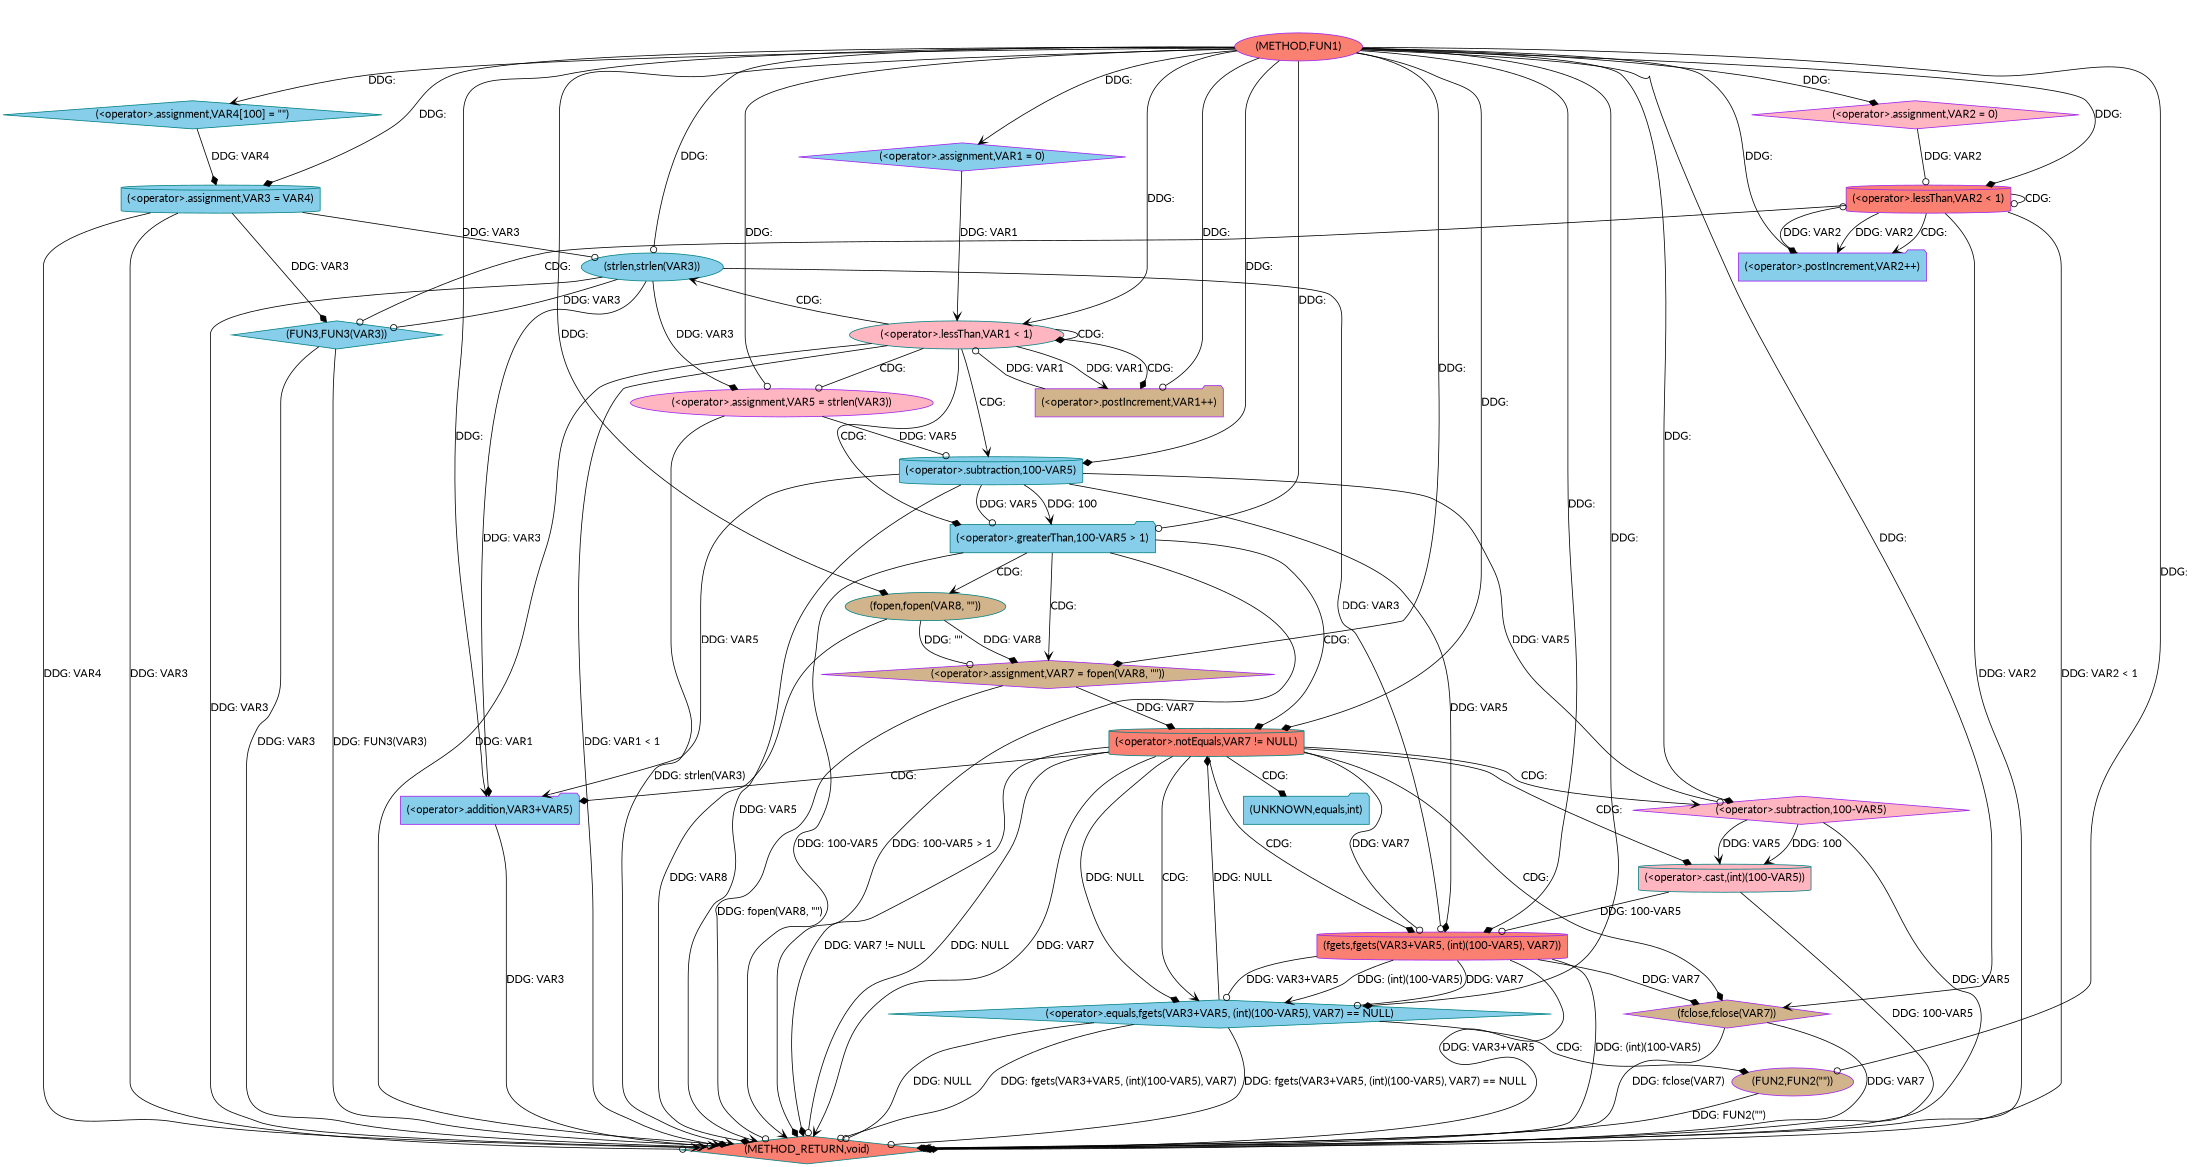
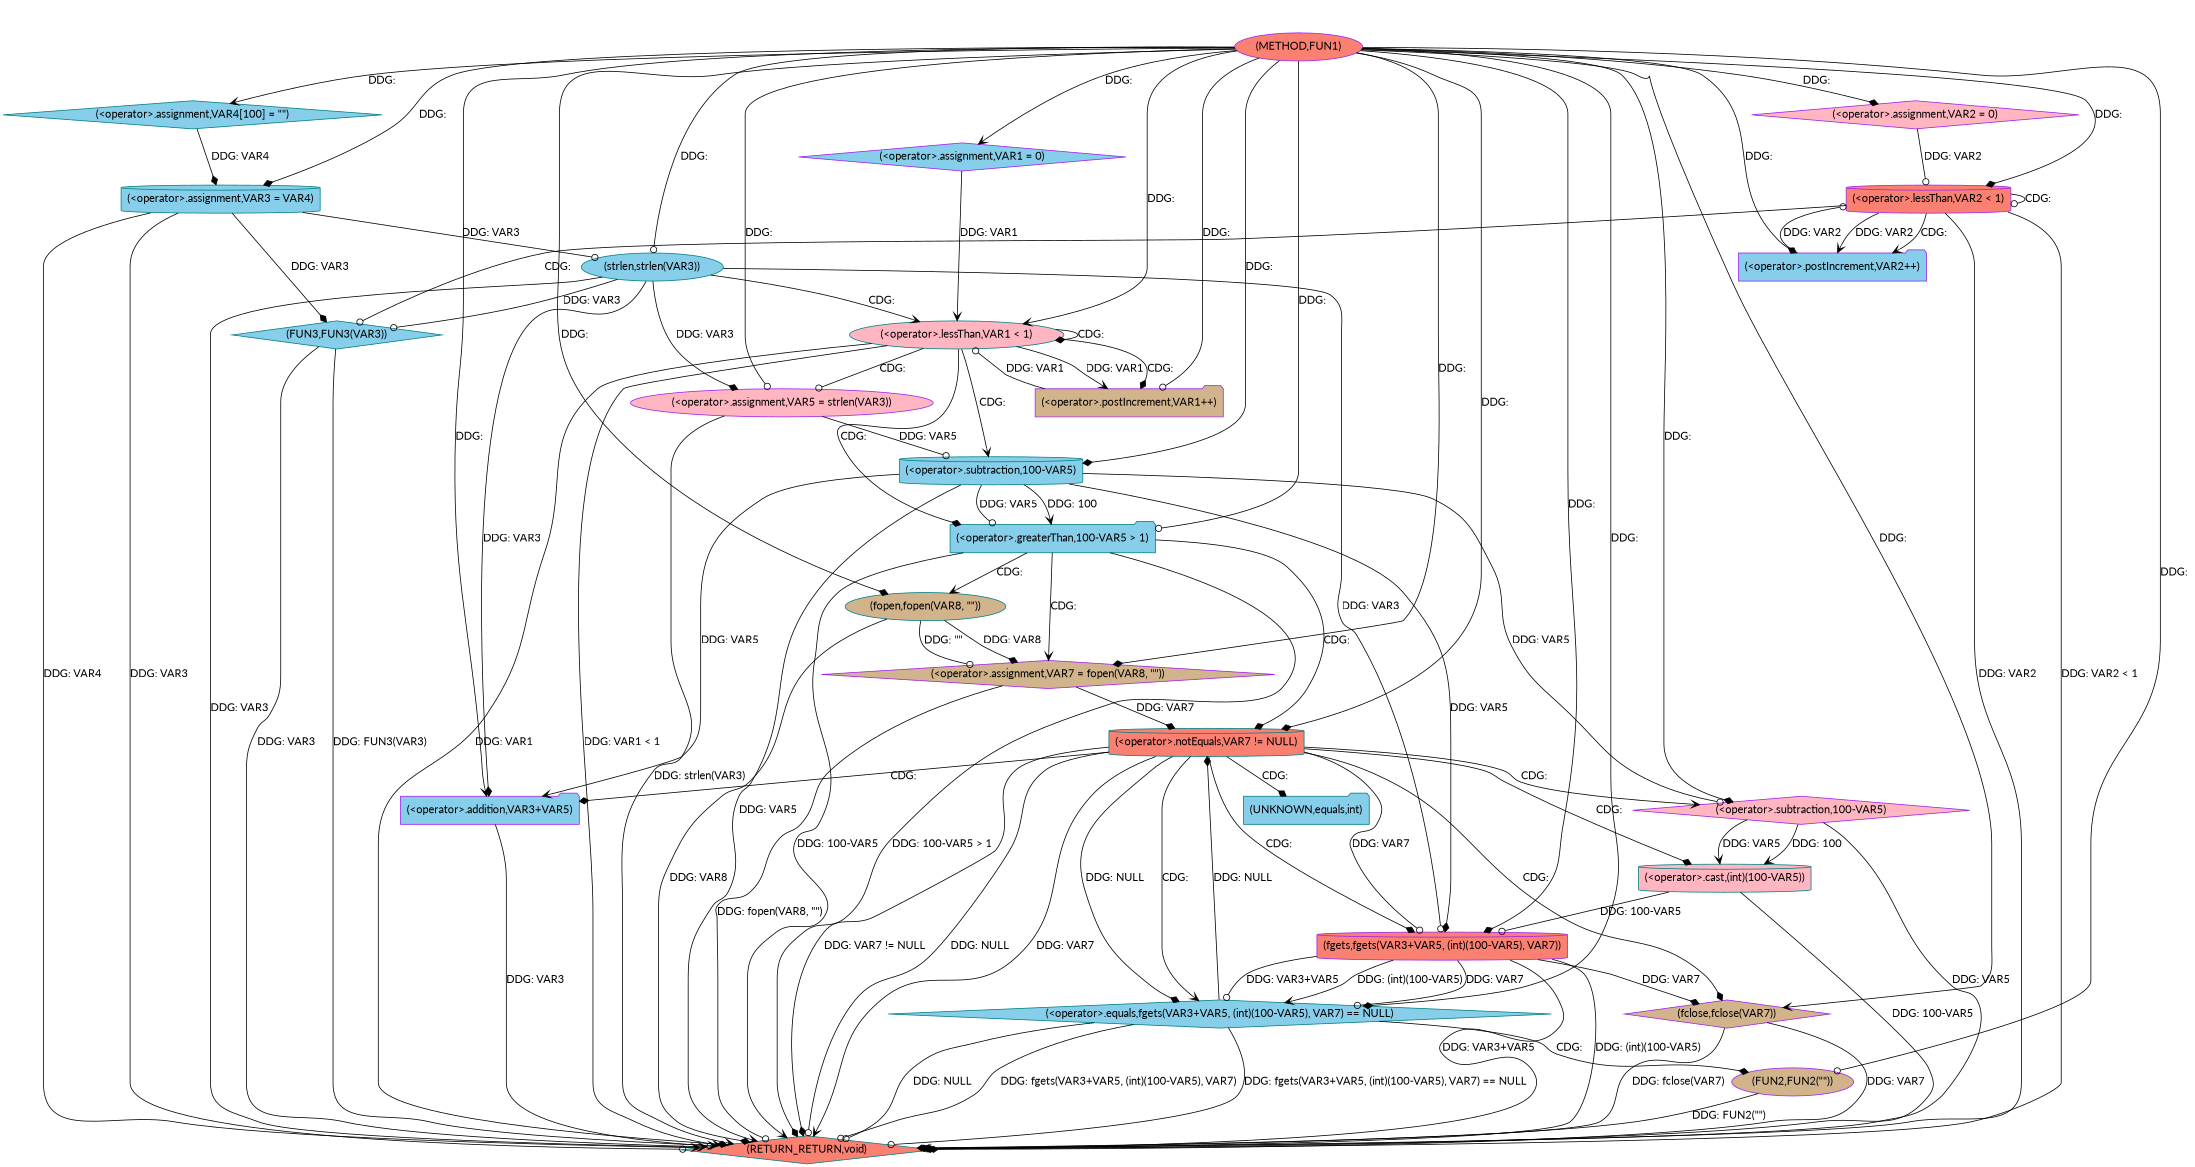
edge "(<operator>.lessThan,VAR1 < 1)" -> "(strlen,strlen(VAR3))": reversed
node "(METHOD_RETURN,void)": label "(METHOD_RETURN,void)" -> "(RETURN_RETURN,void)"
